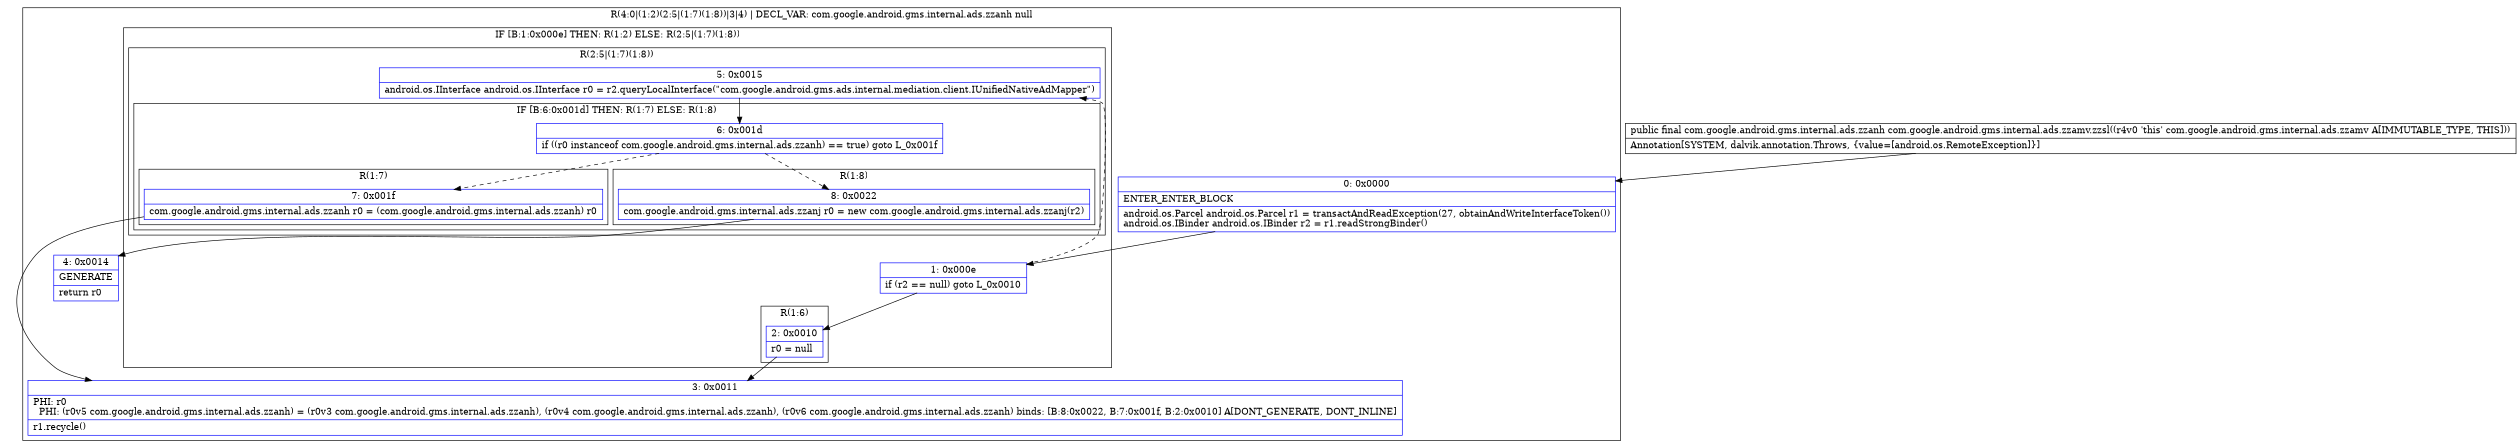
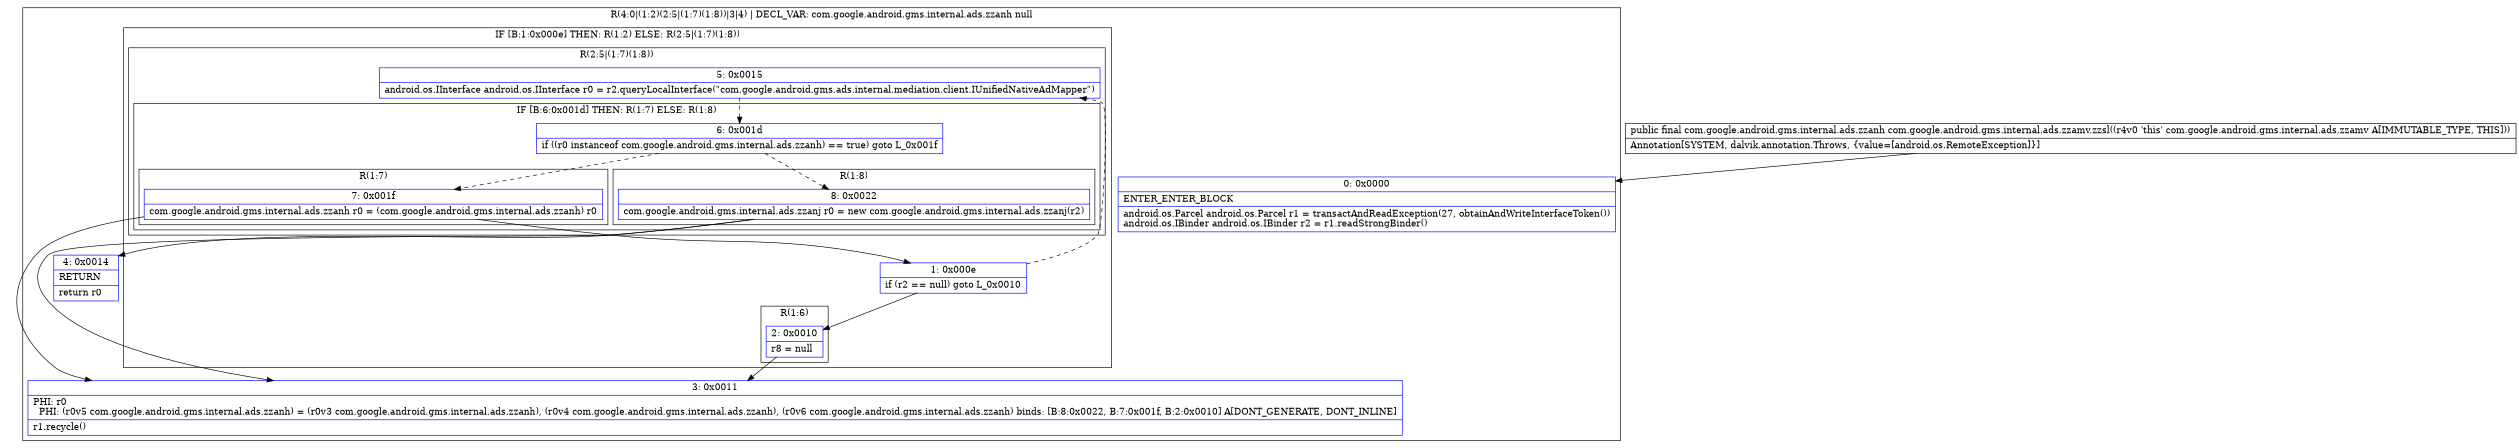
edge "5: 0x0015" -> "6: 0x001d": style solid -> dashed
edge "8: 0x0022" -> "3: 0x0011": added
edge "0: 0x0000" -> "1: 0x000e": now "7: 0x001f" -> "1: 0x000e"
node "4: 0x0014": text "GENERATE" -> "RETURN"
node "2: 0x0010": text "r0 = null" -> "r8 = null"
